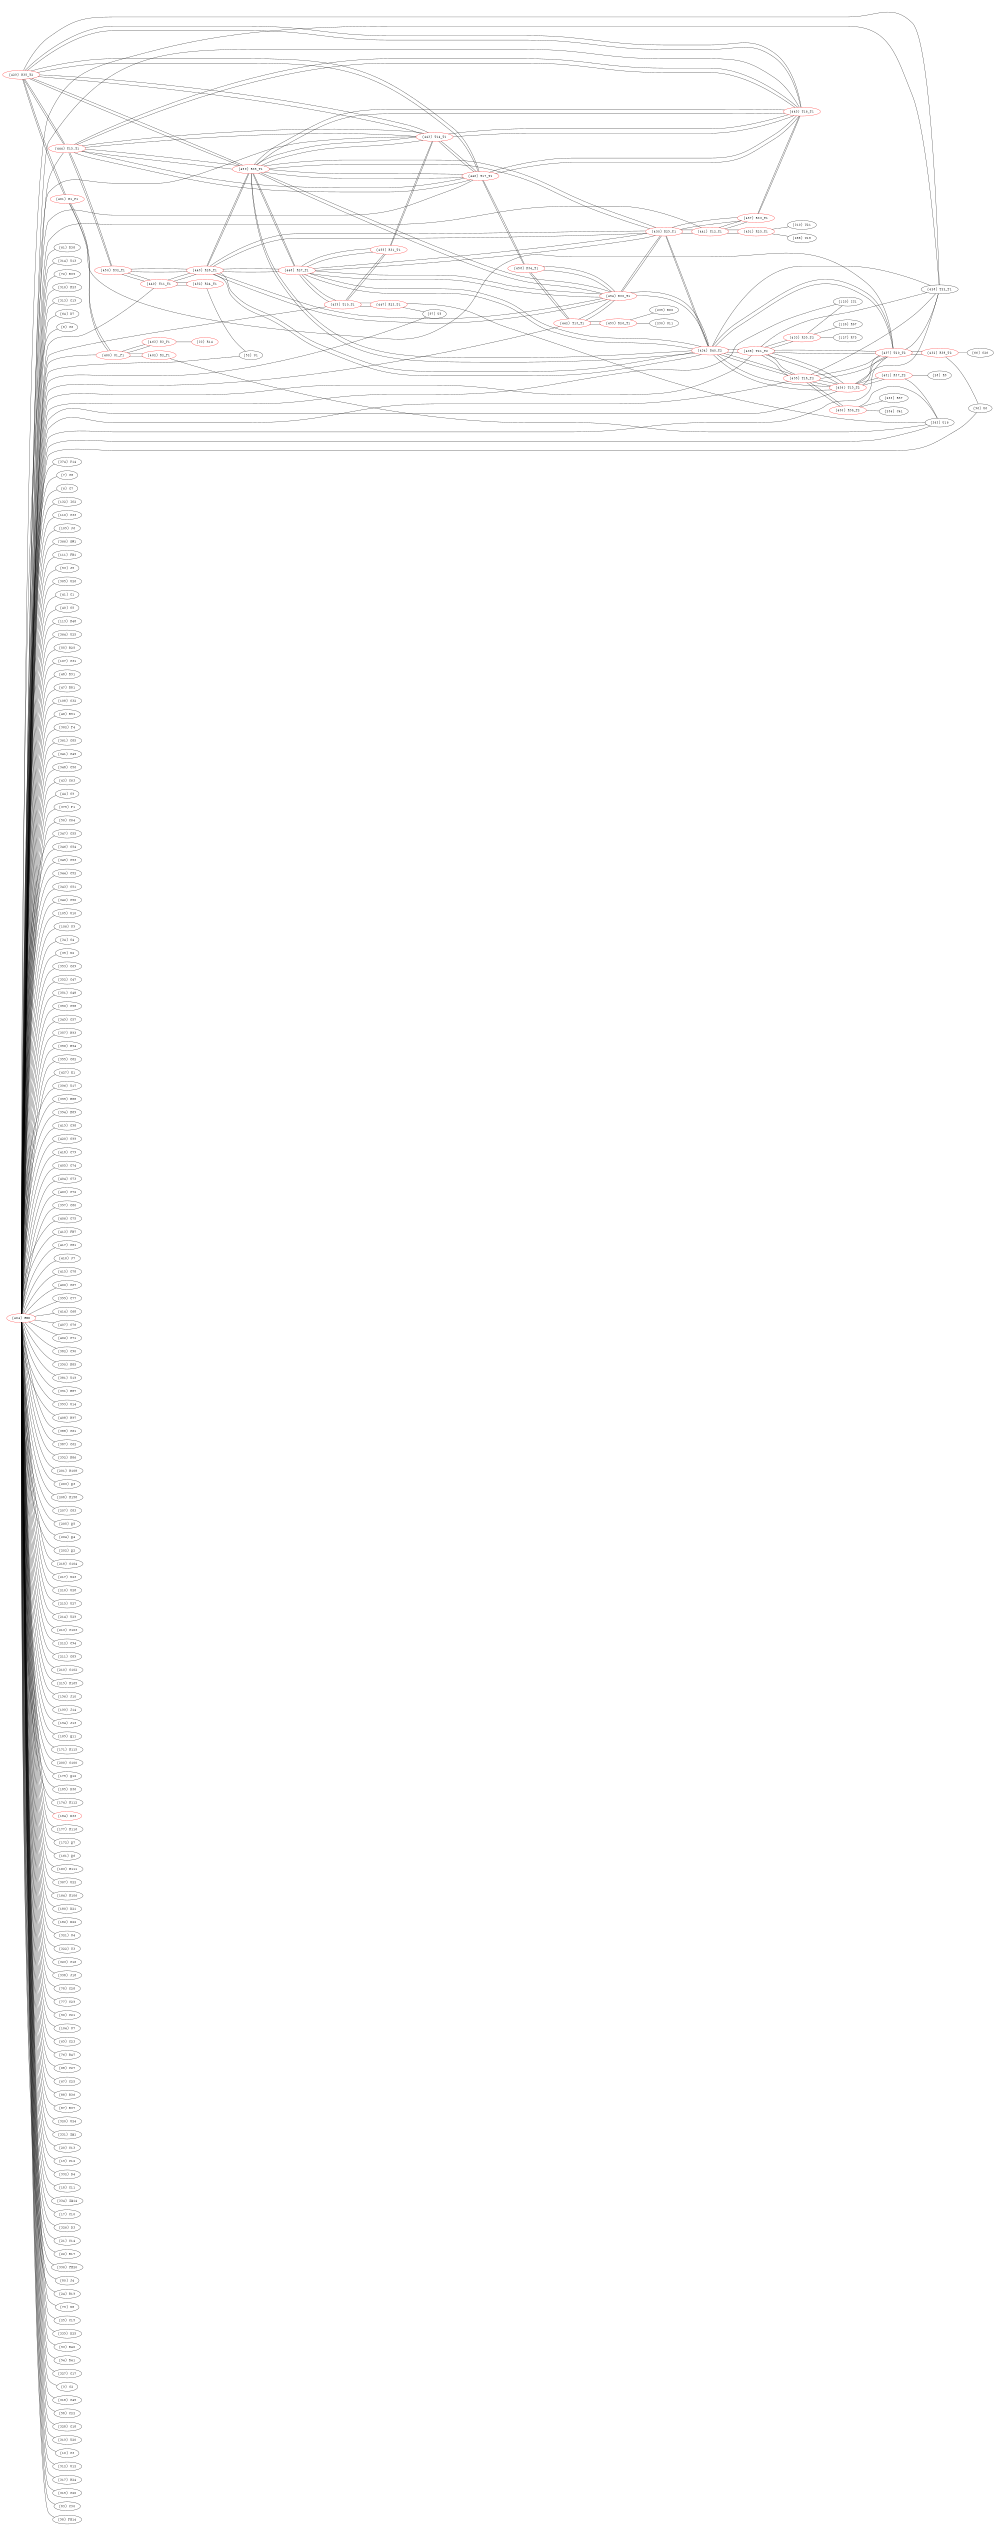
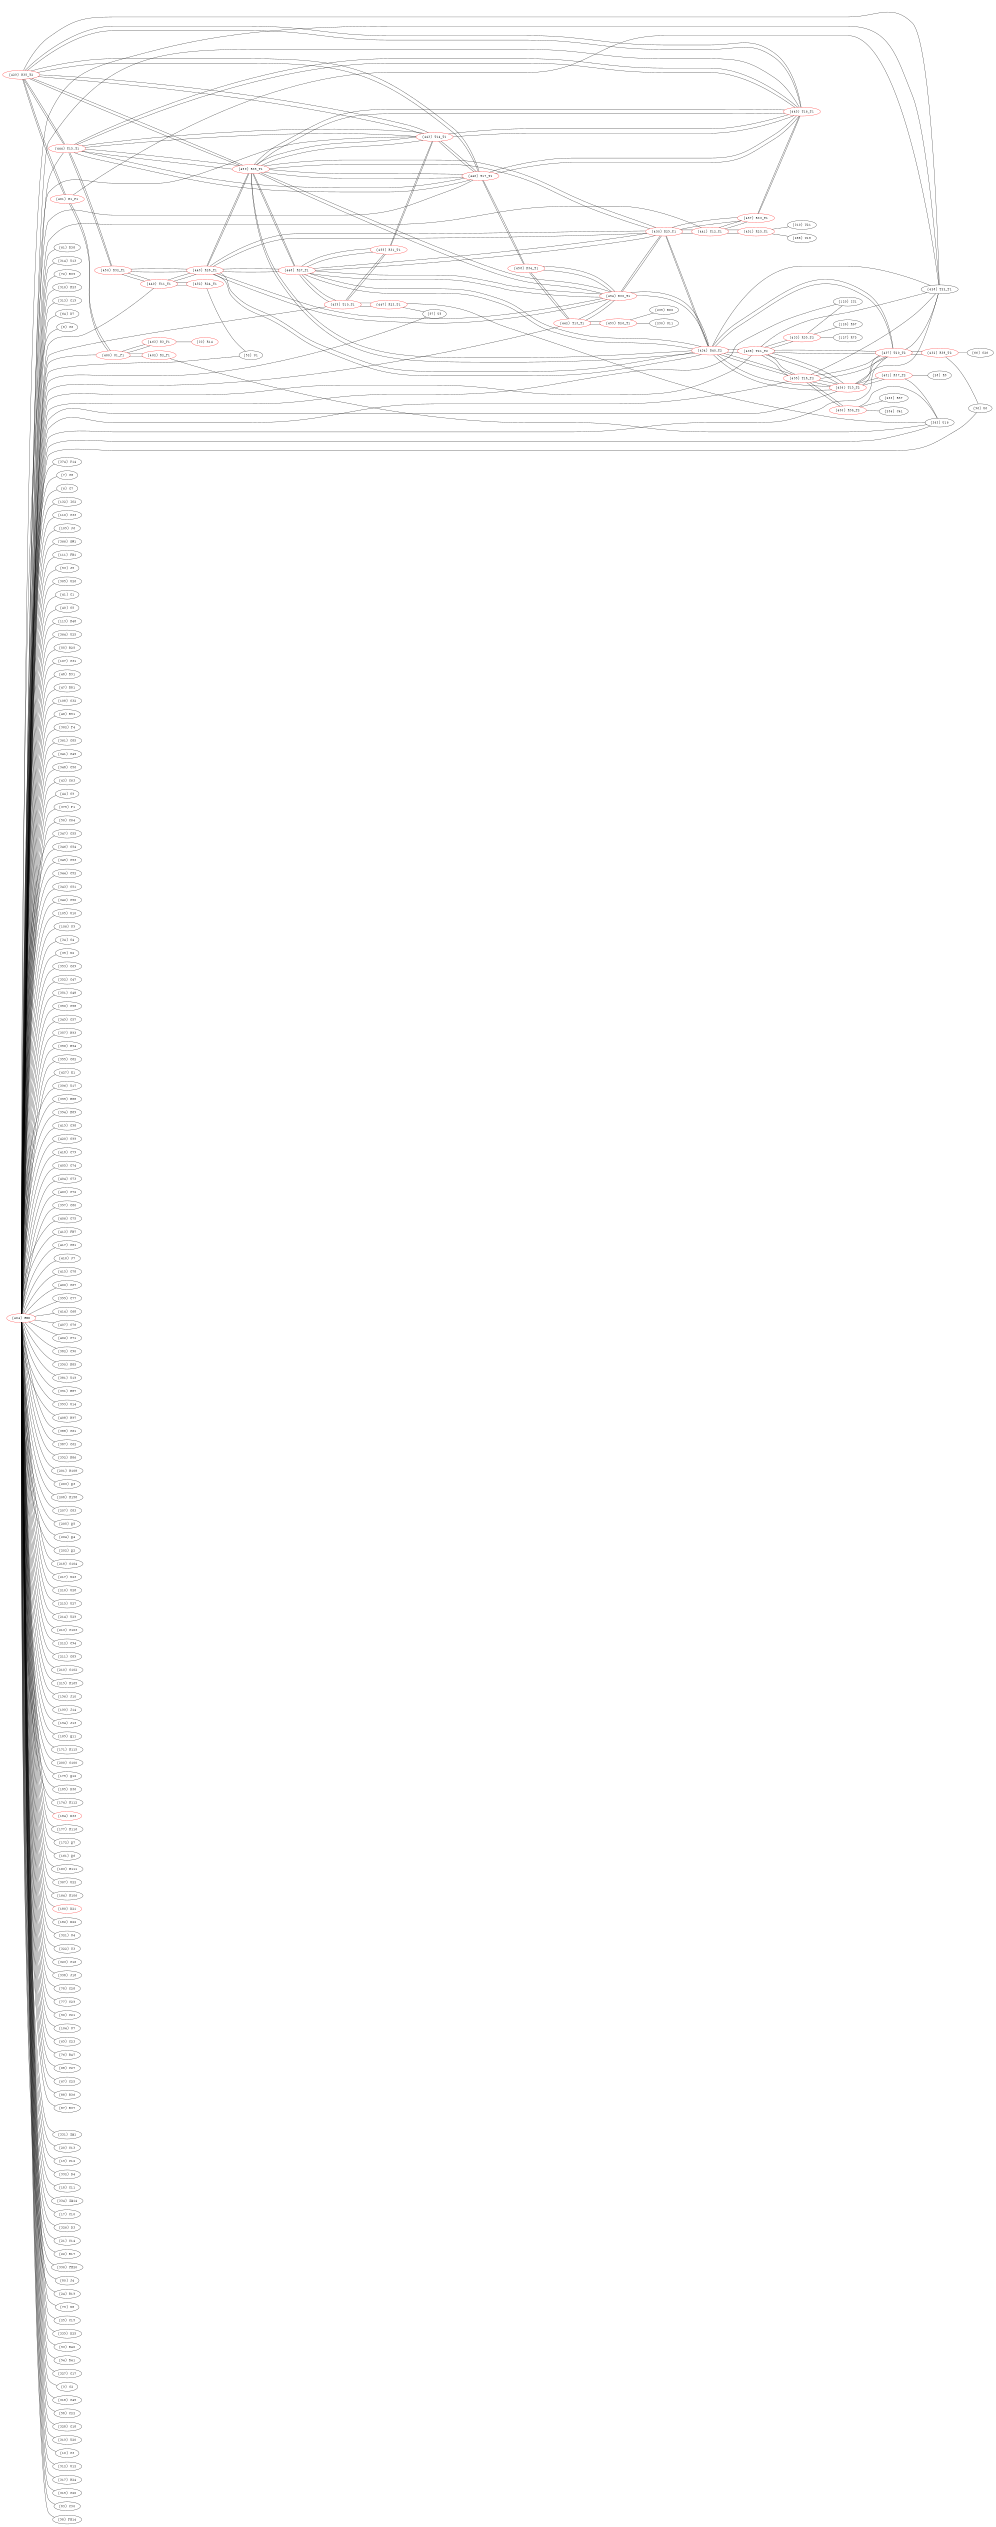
edge "(461) R1_P1" -- "(437) T20_T2": now "(461) R1_P1" -- "(428) T22_T1"
node "(180) D21": color black -> red
node "(320) U24": removed
